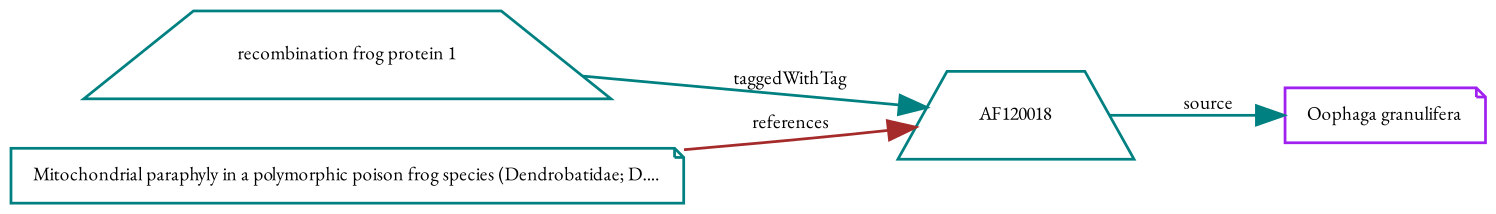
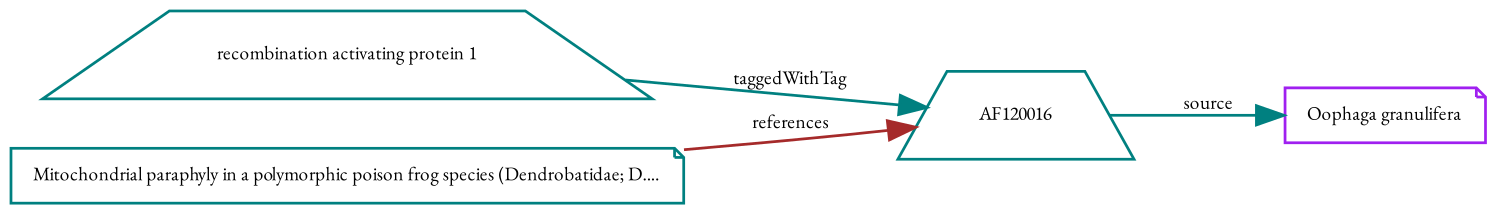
node "recombination frog protein 1": label "recombination frog protein 1" -> "recombination activating protein 1"
node "AF120018": label "AF120018" -> "AF120016"
